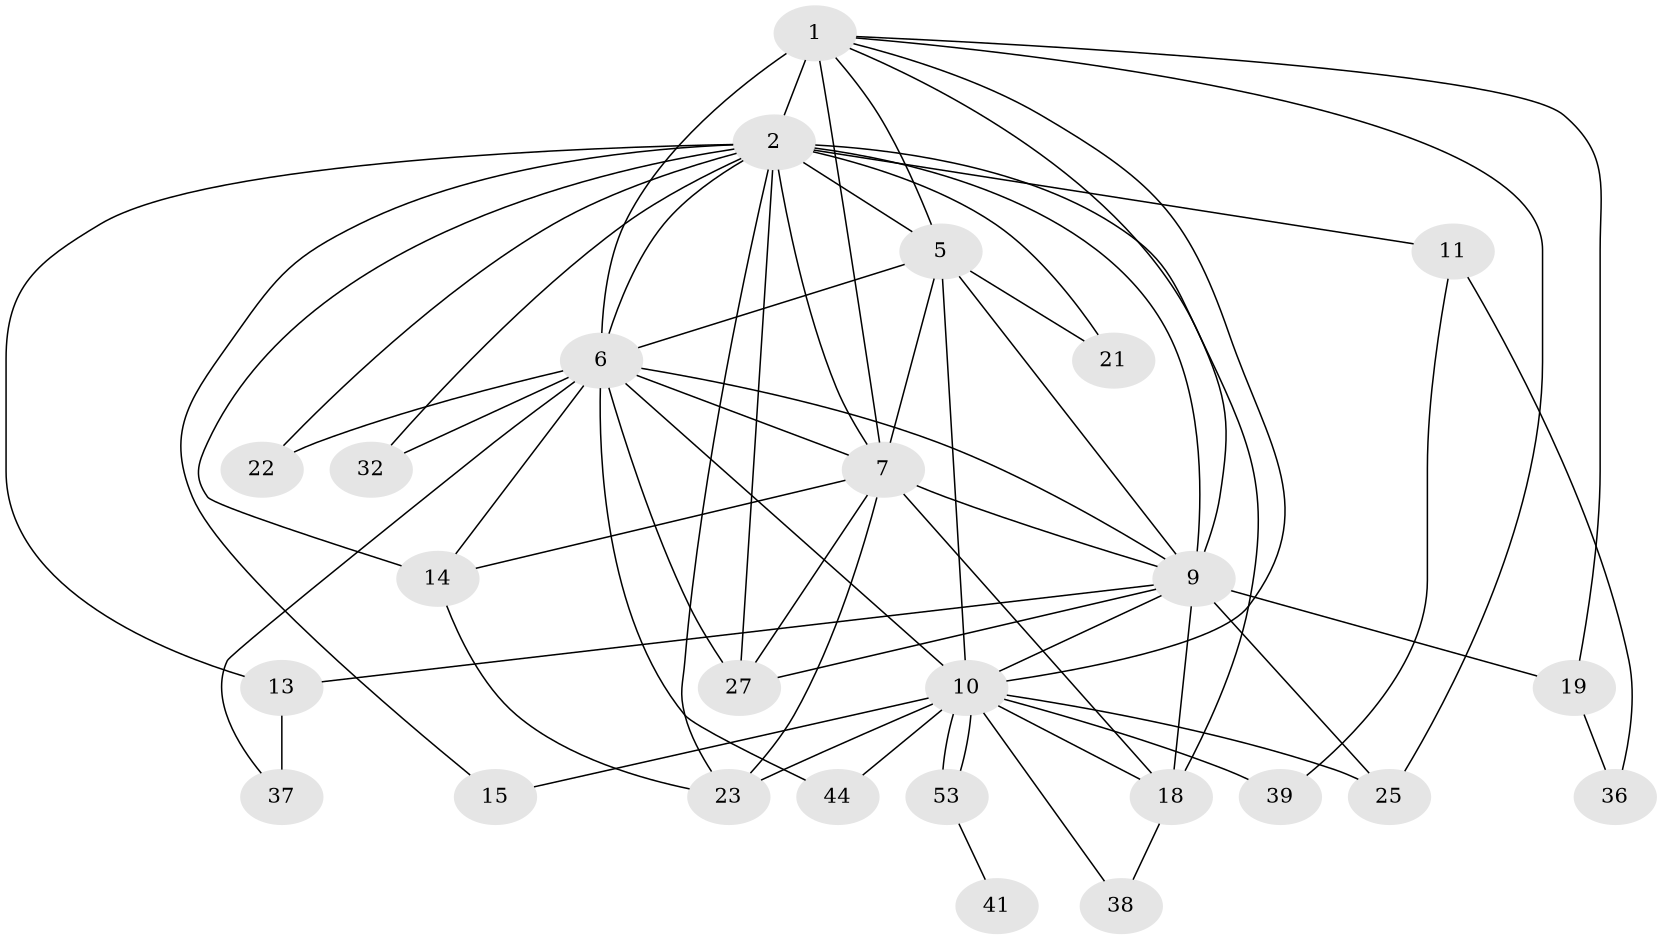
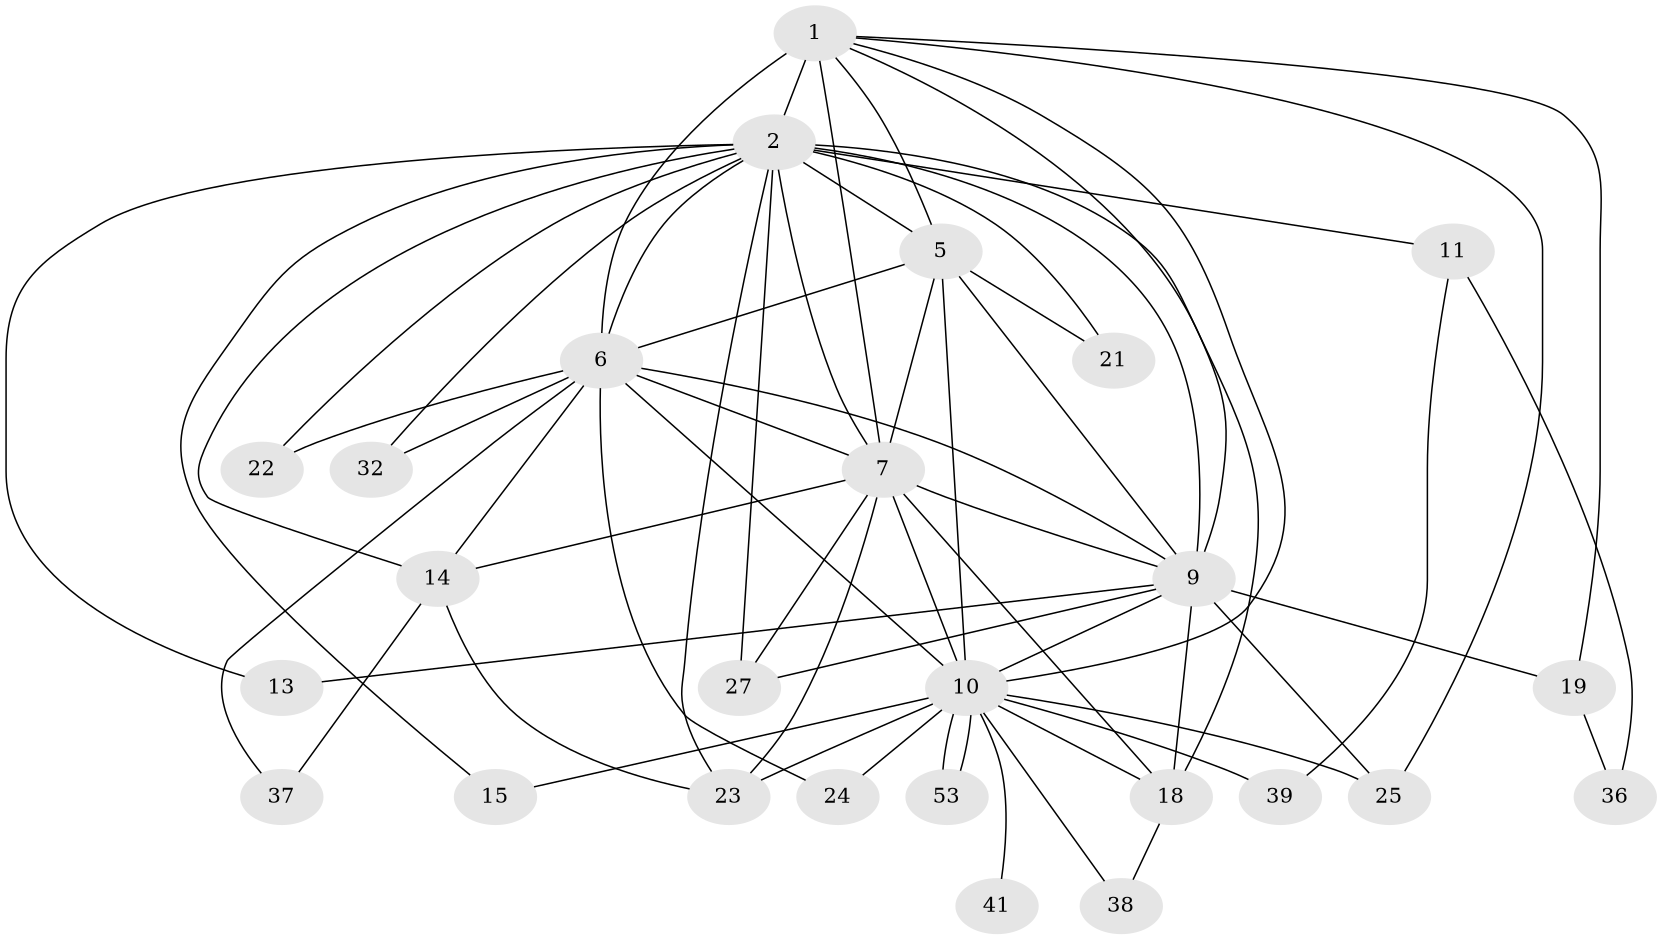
edge "6" -- "27": removed
edge "7" -- "10": added
edge "13" -- "37": now "14" -- "37"
node "44": label "44" -> "24"
edge "53" -- "41": now "10" -- "41"
